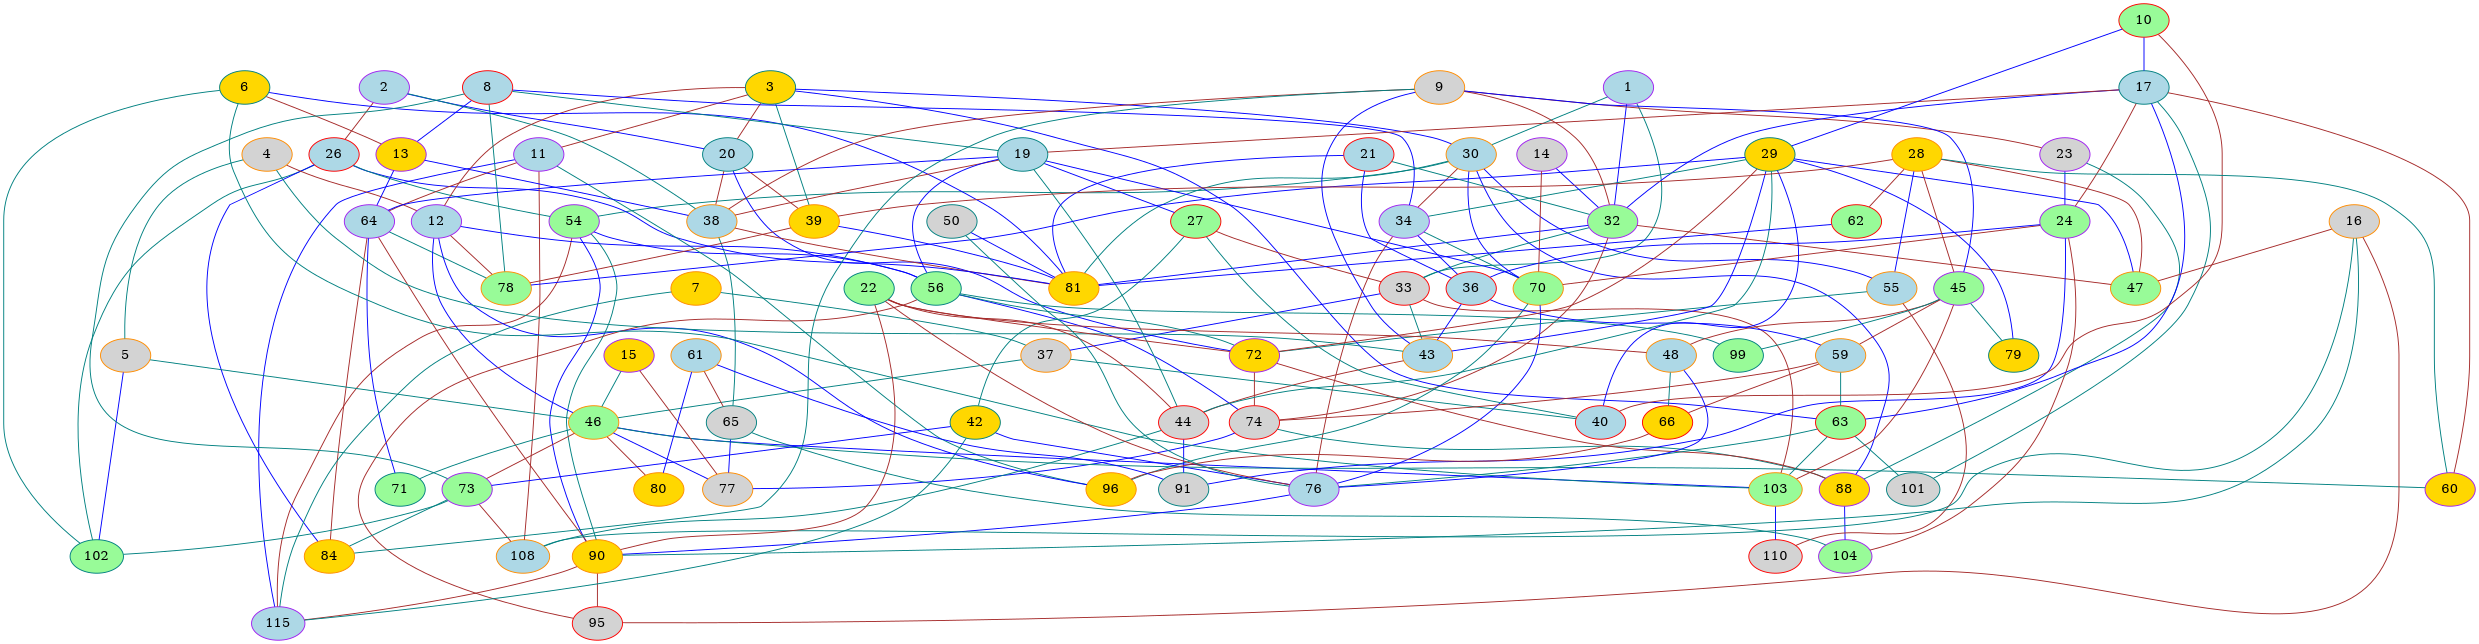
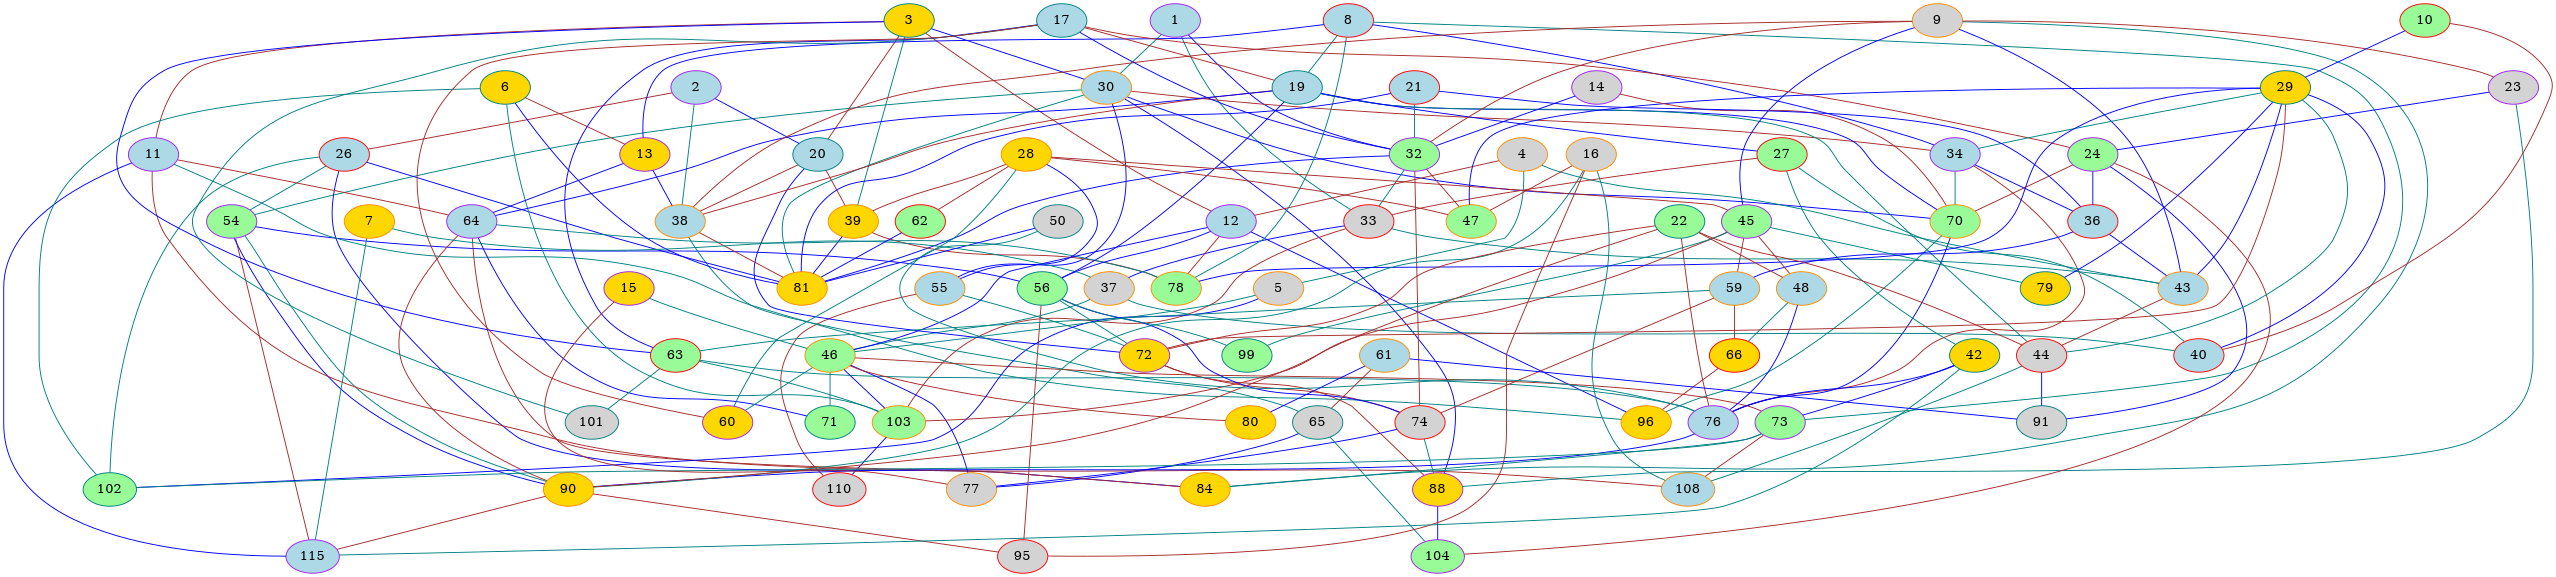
edge "10" -- "17": removed
